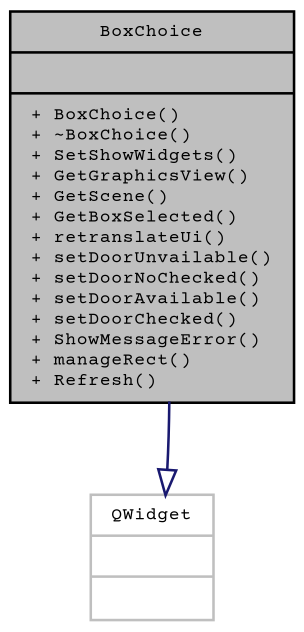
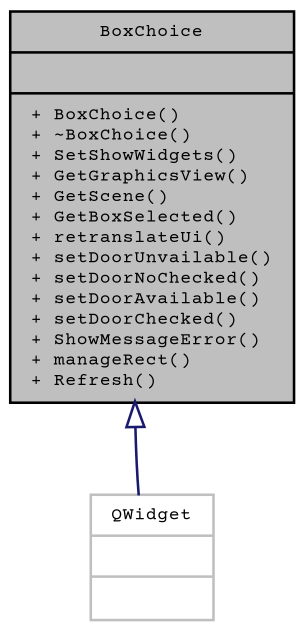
edge "BoxChoice" -> "QWidget": reversed
